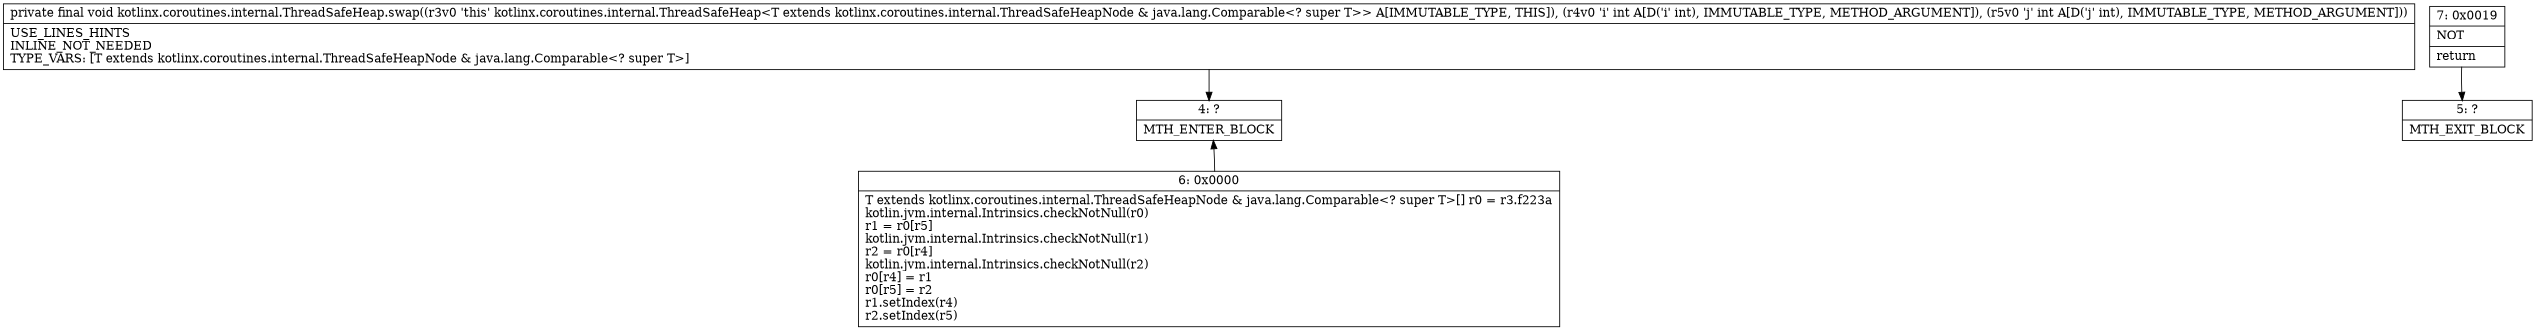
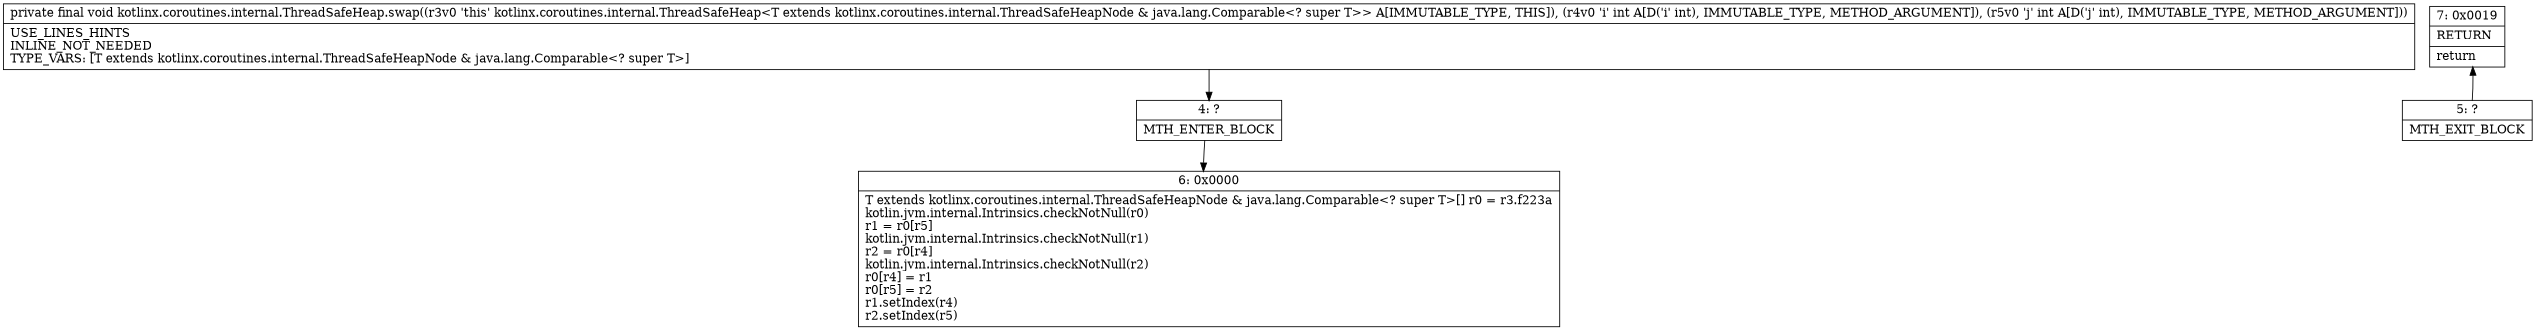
node "7: 0x0019": text "NOT" -> "RETURN"
edge "7: 0x0019" -> "5: ?": reversed
edge "6: 0x0000" -> "4: ?": reversed
